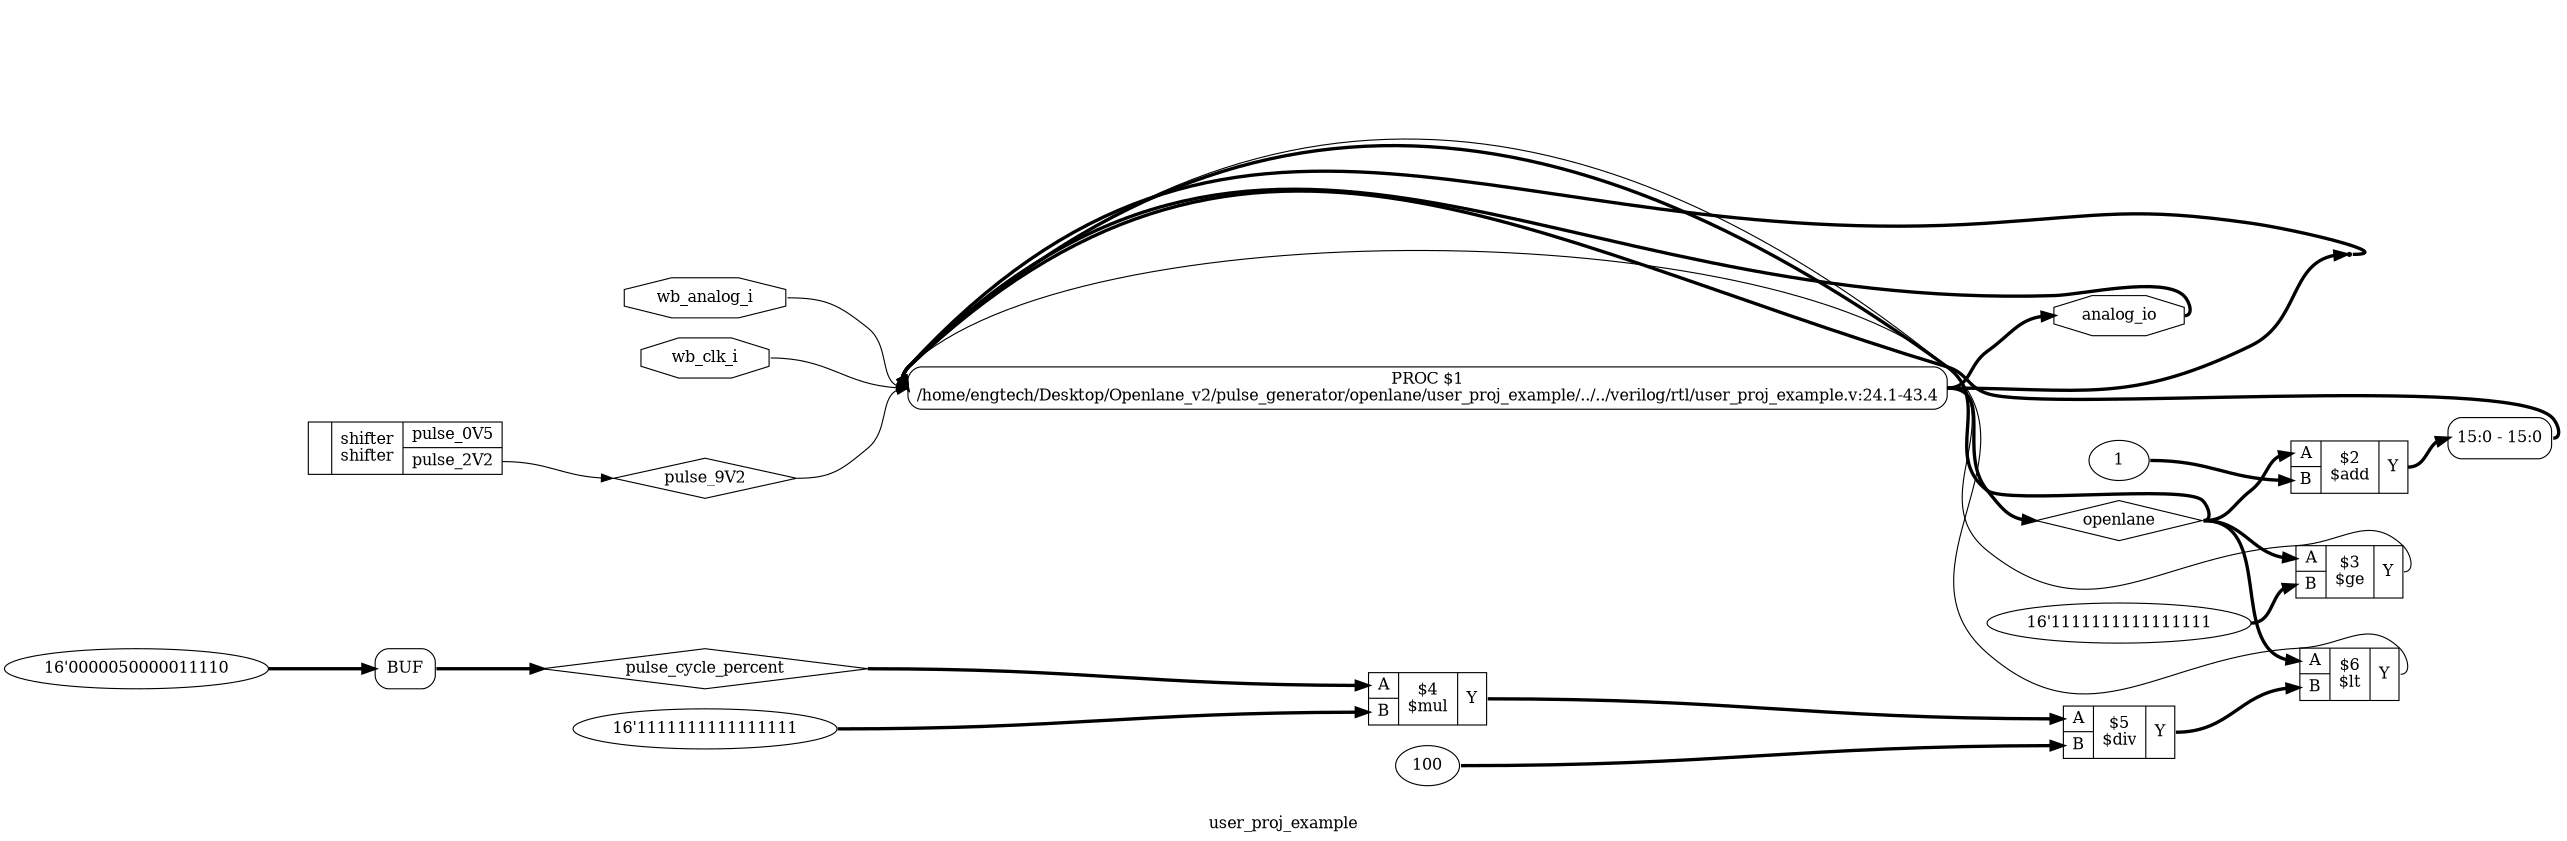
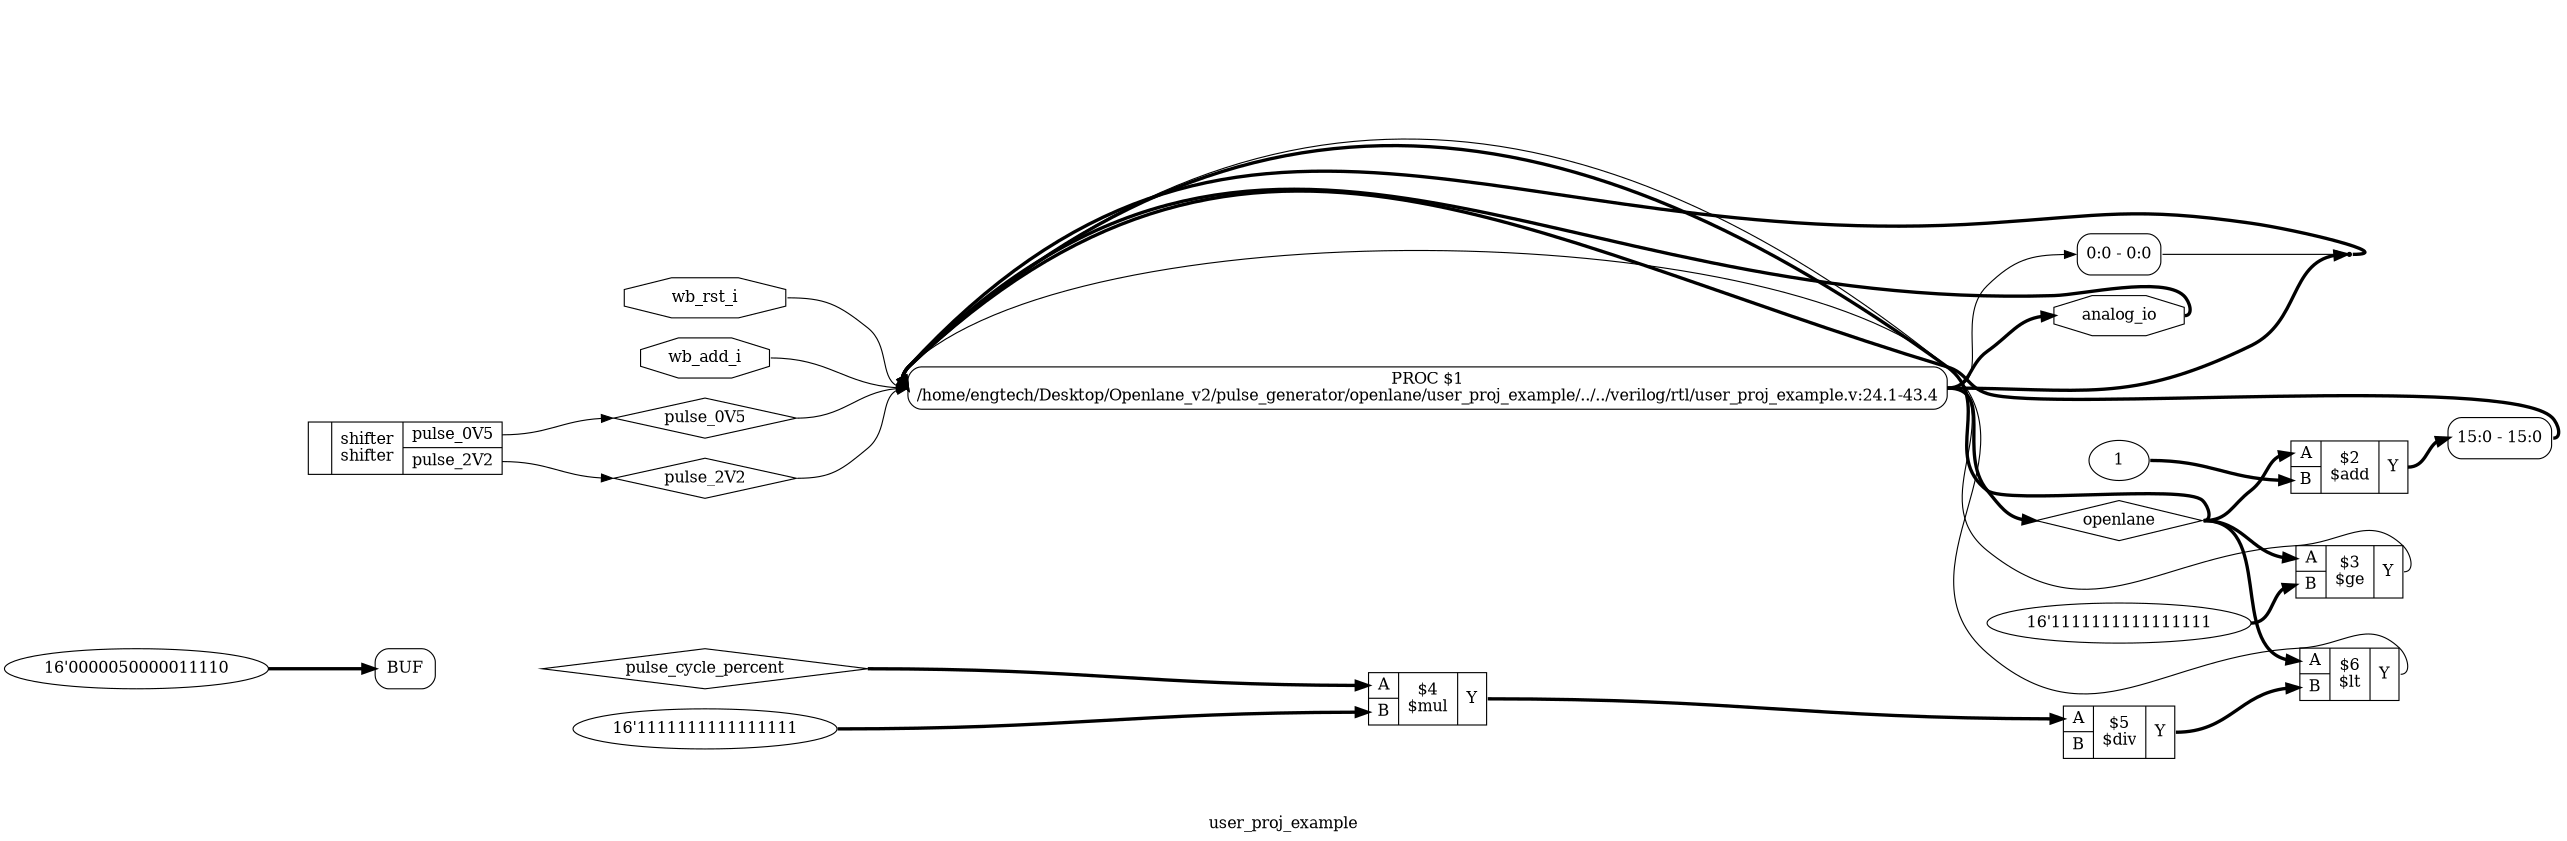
node "0:0 - 0:0": added
node "wb_analog_i": label "wb_analog_i" -> "wb_rst_i"
node "wb_clk_i": label "wb_clk_i" -> "wb_add_i"
node "pulse_0V5": added
node "pulse_9V2": label "pulse_9V2" -> "pulse_2V2"
edge "BUF" -> "pulse_cycle_percent": removed
node "100": removed
